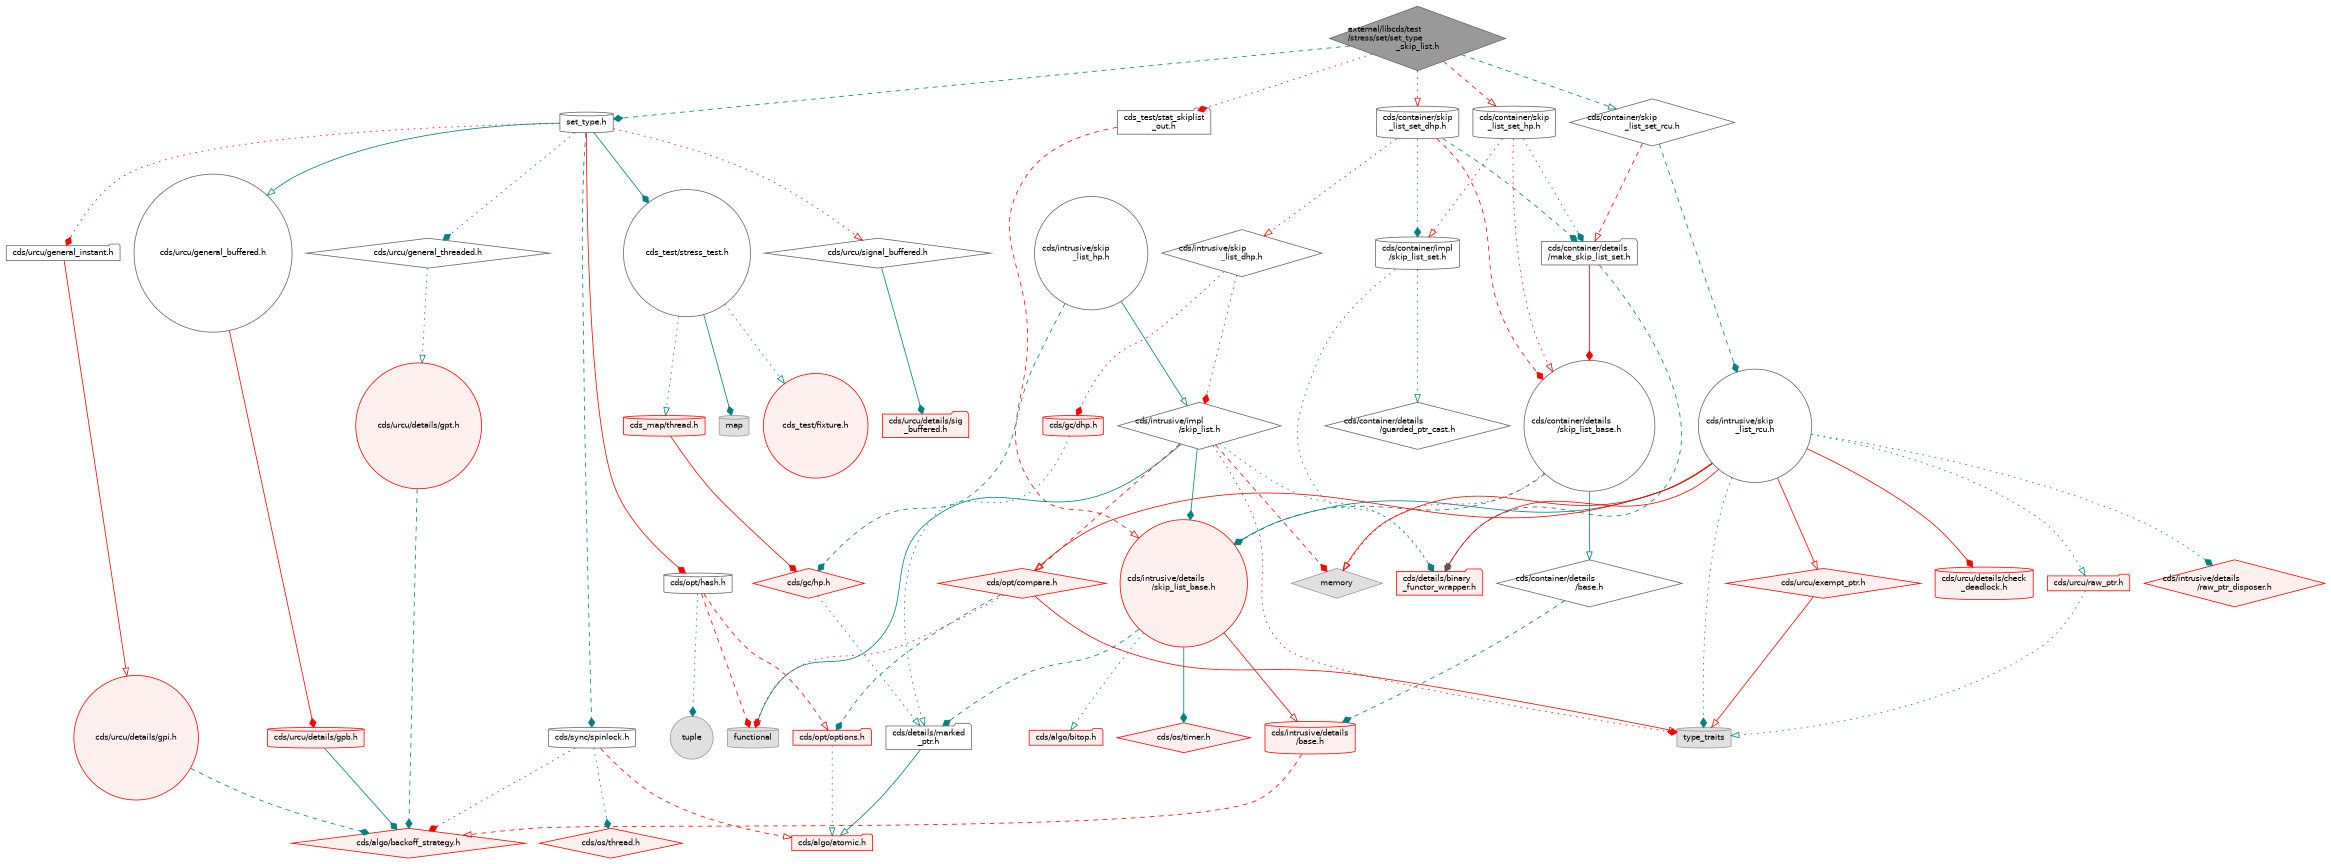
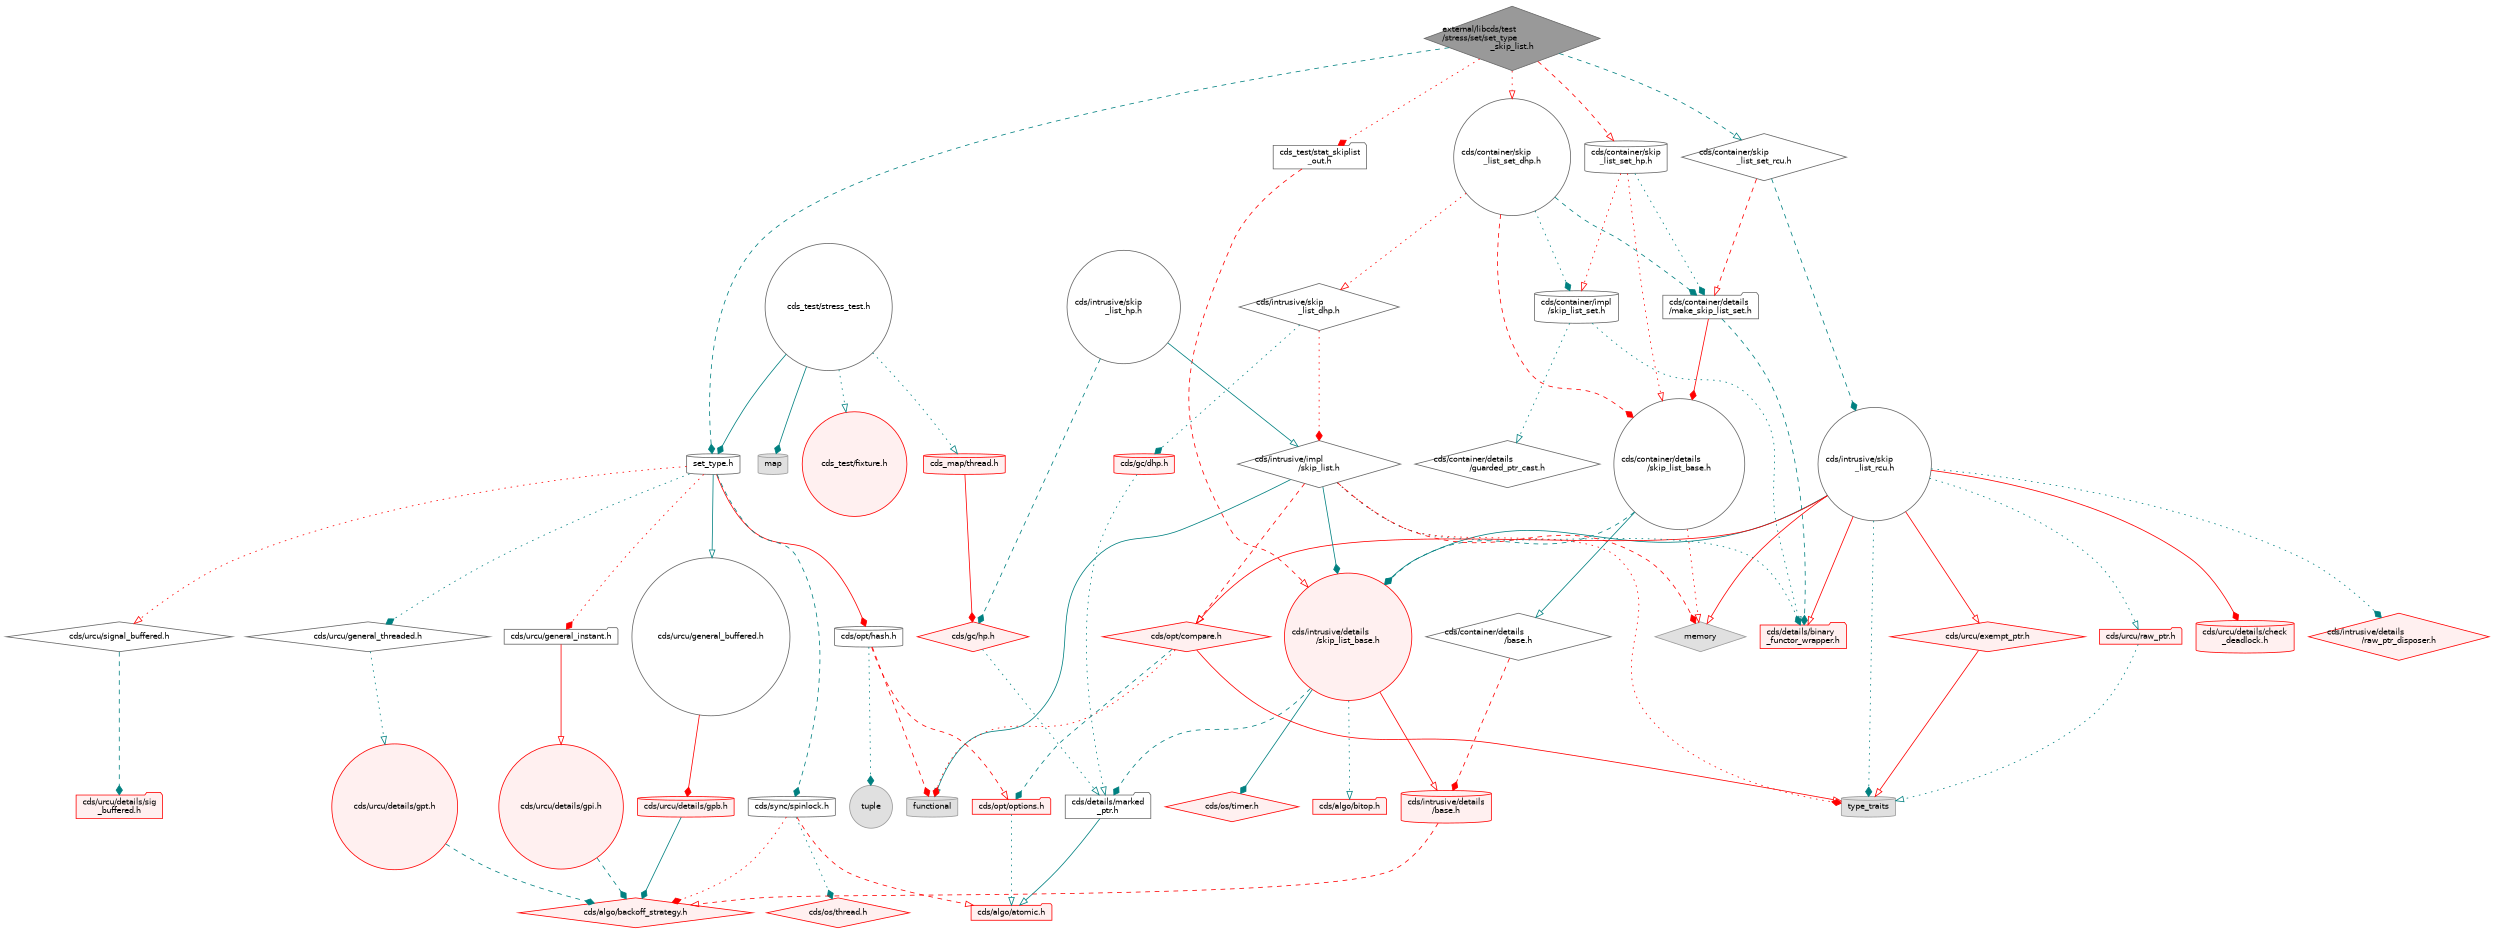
node "cds/container/skip _list_set_dhp.h": shape cylinder -> circle
edge "set_type.h" -> "cds_test/stress_test.h": reversed
edge "cds/intrusive/skip _list_dhp.h" -> "cds/gc/dhp.h": color red -> teal
edge "cds/urcu/signal_buffered.h" -> "cds/urcu/details/sig _buffered.h": style solid -> dashed
edge "cds/container/impl /skip_list_set.h" -> "cds/details/binary _functor_wrapper.h": arrowhead diamond -> onormal
edge "cds/container/details /base.h" -> "cds/intrusive/details /base.h": color teal -> red
